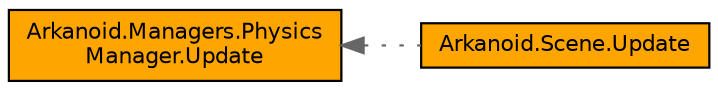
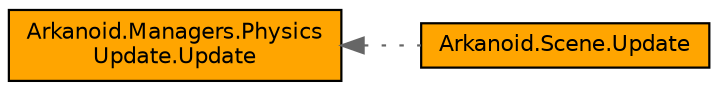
node "Arkanoid.Managers.Physics Manager.Update": label "Arkanoid.Managers.Physics Manager.Update" -> "Arkanoid.Managers.Physics Update.Update"
